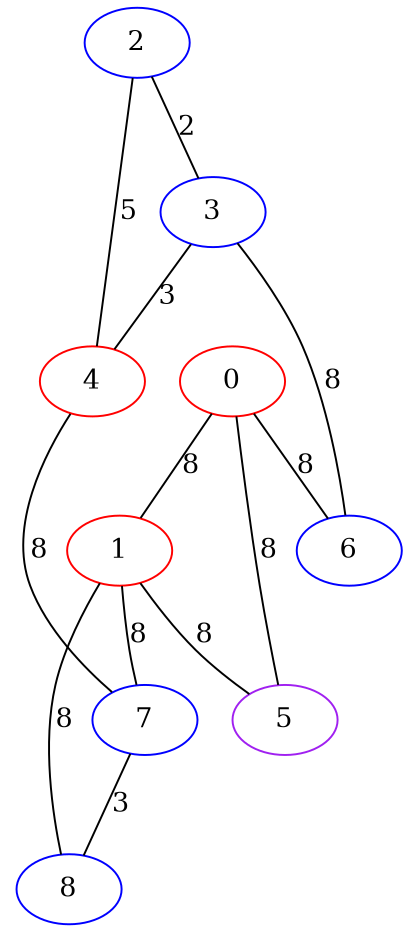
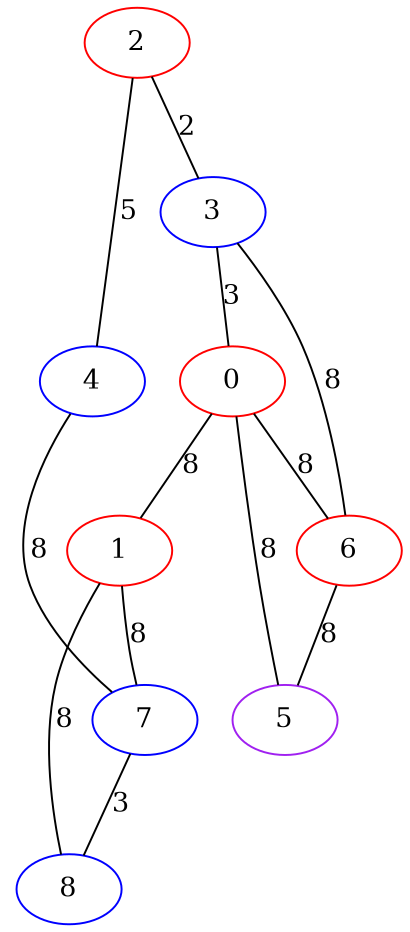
node "2": color blue -> red
edge "3" -- "4": now "3" -- "0"
node "4": color red -> blue
node "6": color blue -> red
edge "1" -- "5": now "6" -- "5"
